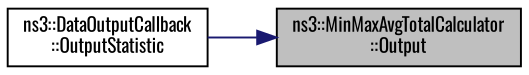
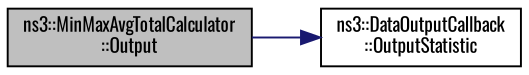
edge "ns3::DataOutputCallback ::OutputStatistic" -> "ns3::MinMaxAvgTotalCalculator ::Output": reversed
